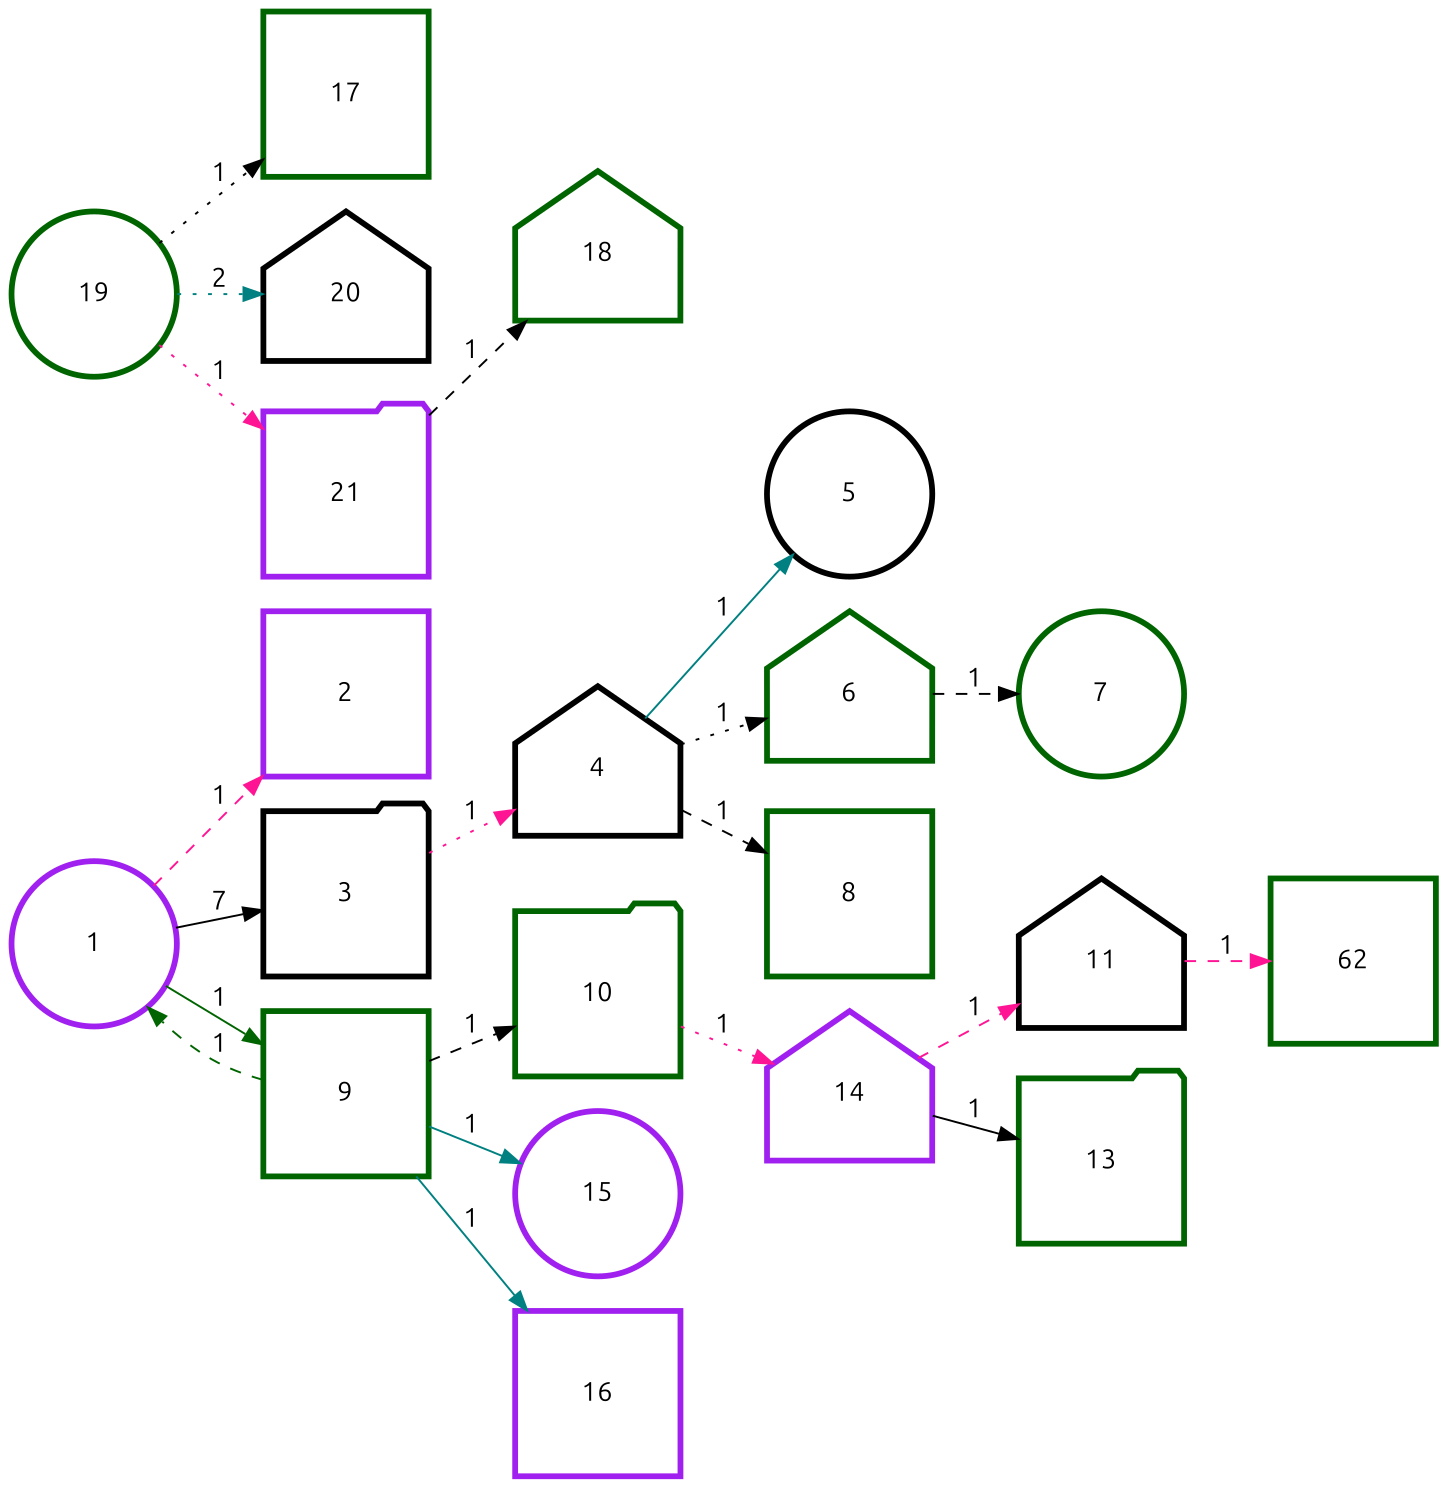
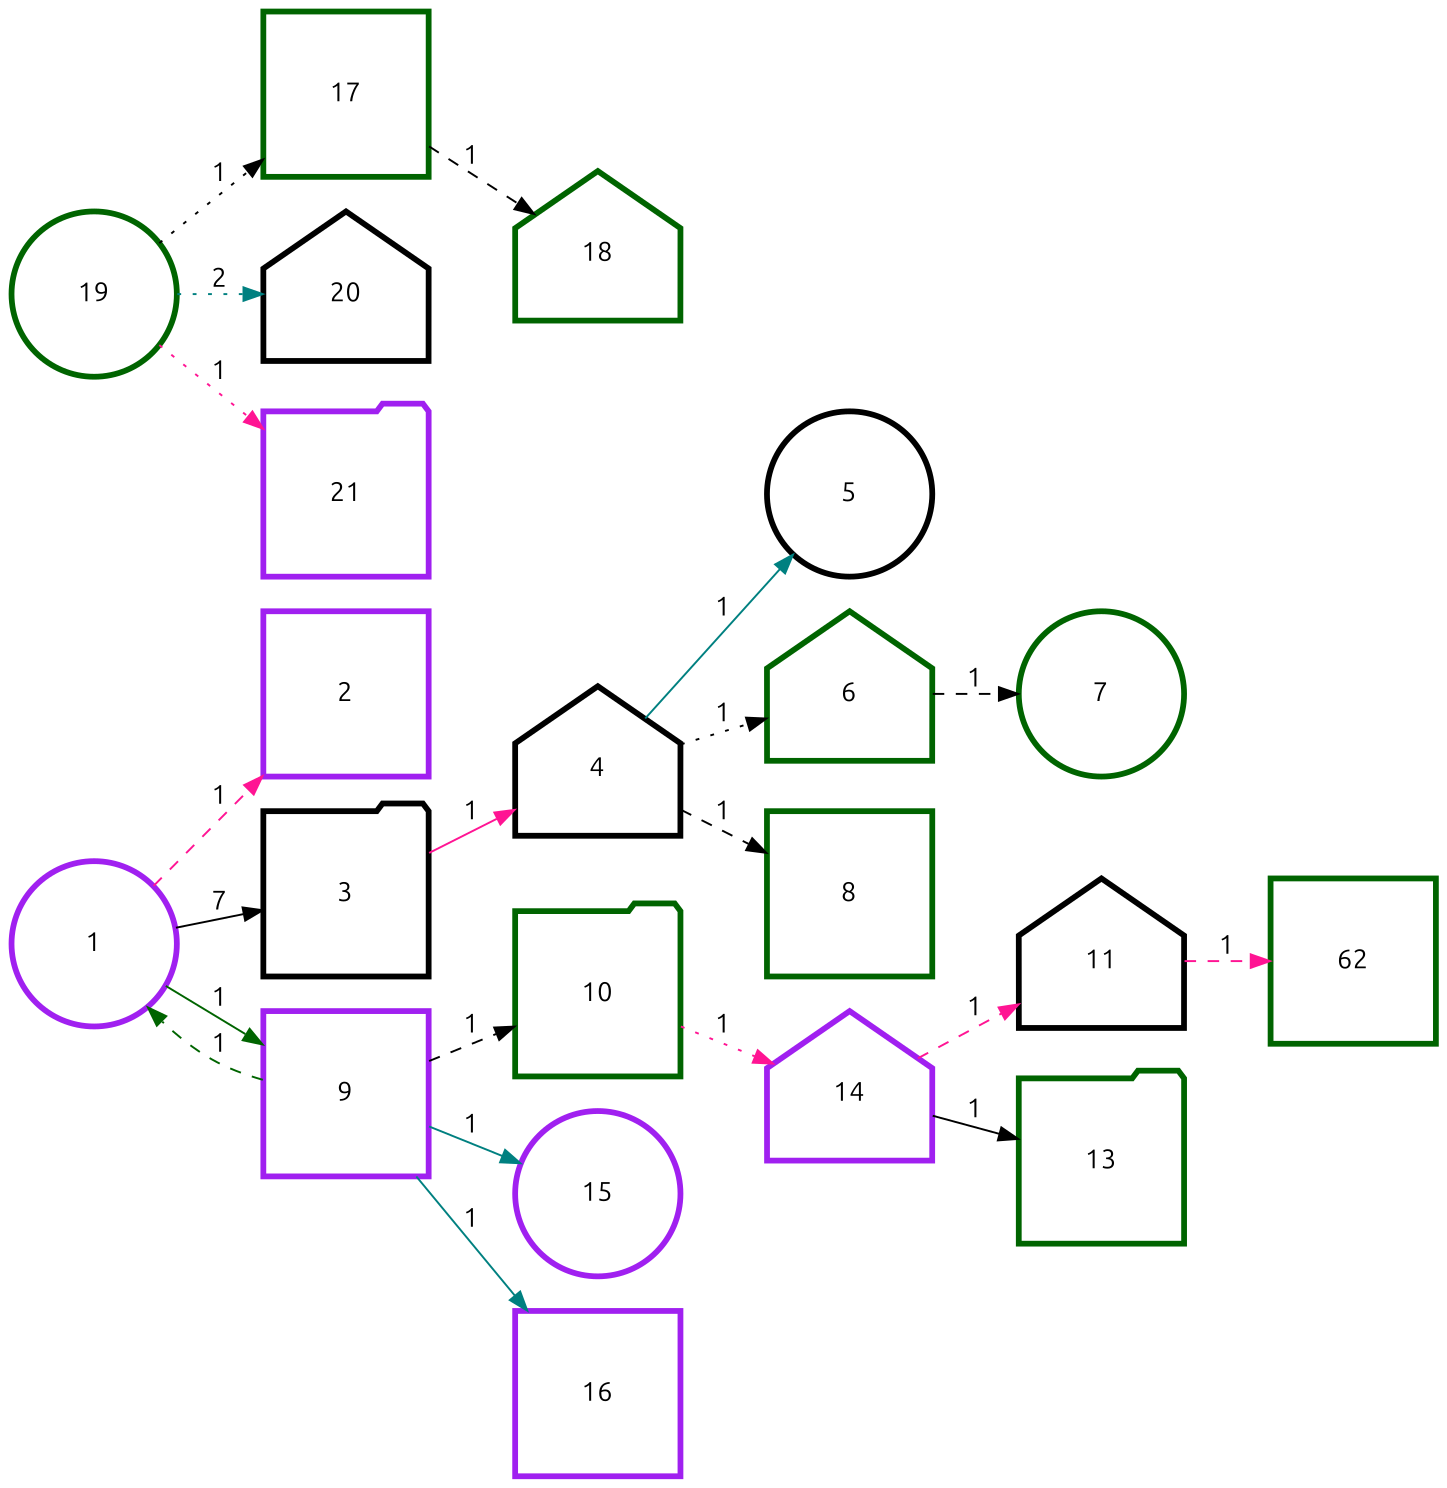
edge "21" -> "18": now "17" -> "18"
edge "3" -> "4": style dotted -> solid
node "9": color darkgreen -> purple
